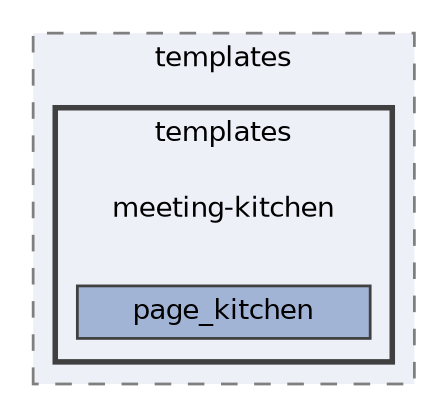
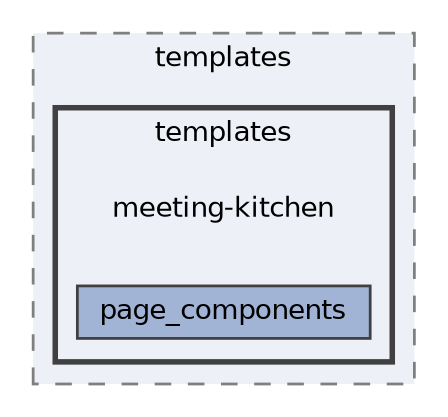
node "page_kitchen": label "page_kitchen" -> "page_components"
